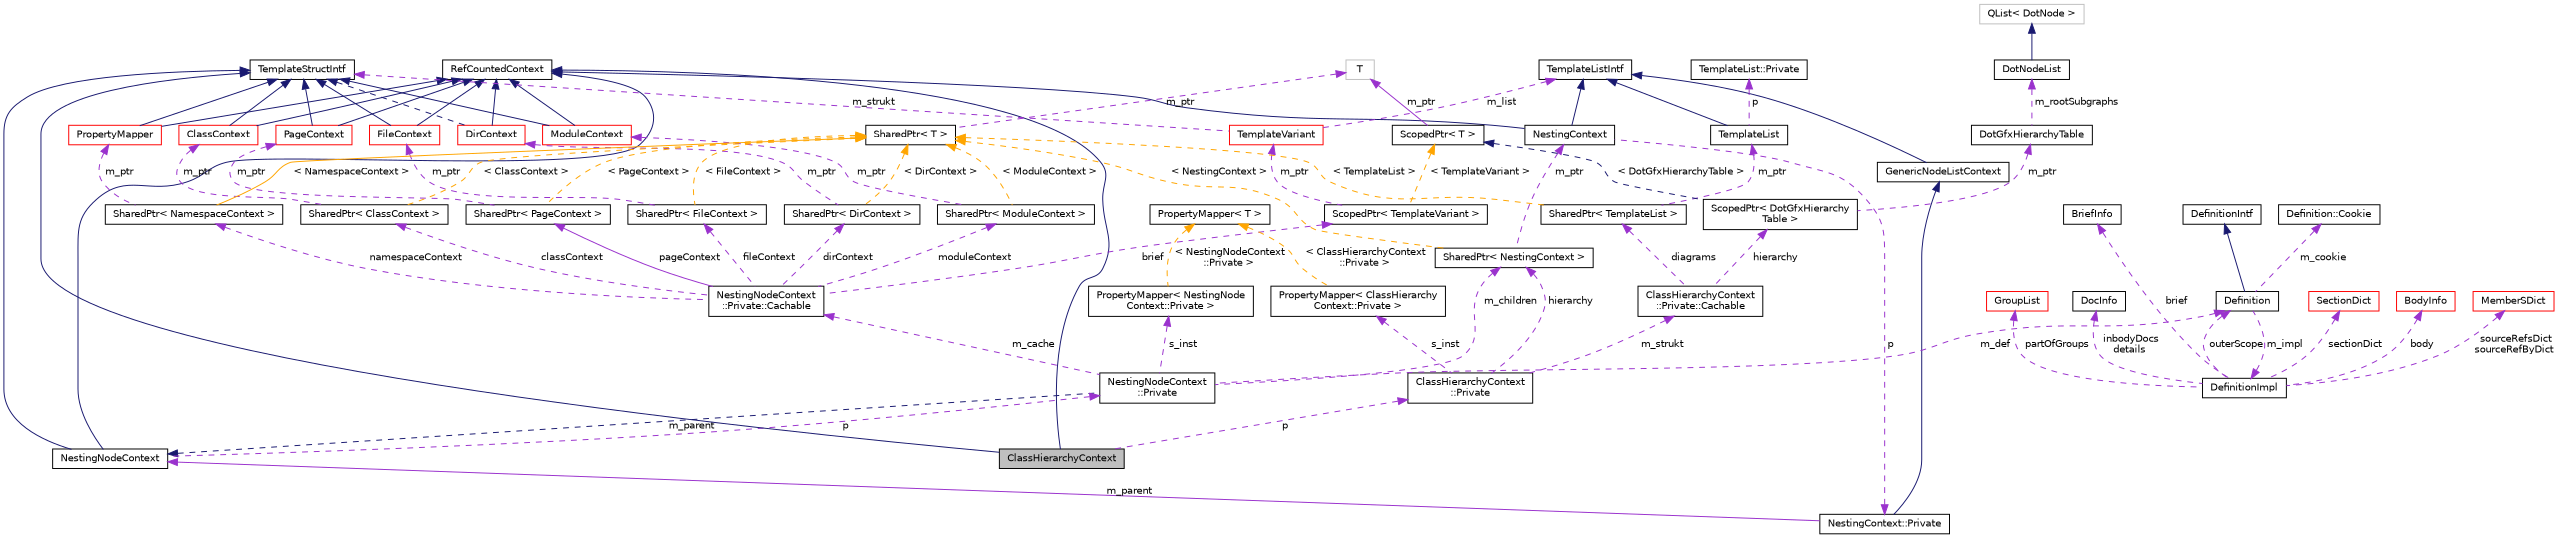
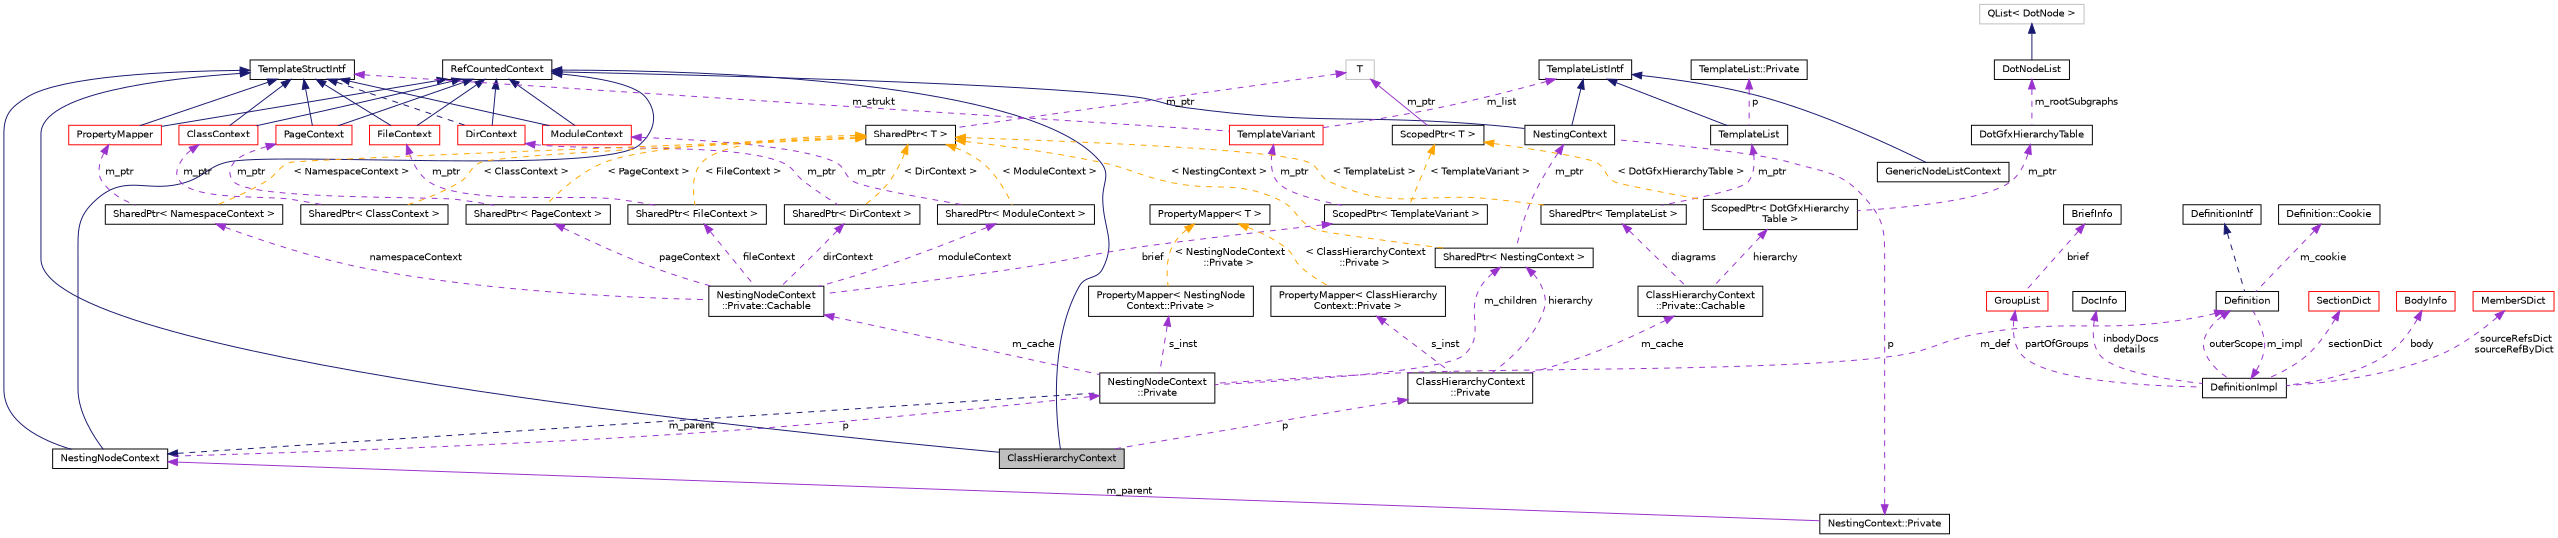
edge "SharedPtr< NamespaceContext >" -> "SharedPtr< T >": style solid -> dashed
edge "ScopedPtr< DotGfxHierarchy Table >" -> "ScopedPtr< T >": color midnightblue -> orange
edge "NestingNodeContext ::Private::Cachable" -> "SharedPtr< PageContext >": style solid -> dashed
edge "Definition" -> "DefinitionIntf": style solid -> dashed
edge "NestingNodeContext ::Private::Cachable" -> "SharedPtr< ClassContext >": removed, label "classContext"
edge "DefinitionImpl" -> "BriefInfo": now "GroupList" -> "BriefInfo"
edge "ClassHierarchyContext ::Private" -> "ClassHierarchyContext ::Private::Cachable": label " m_strukt" -> " m_cache"
edge "NestingContext::Private" -> "GenericNodeListContext": removed
